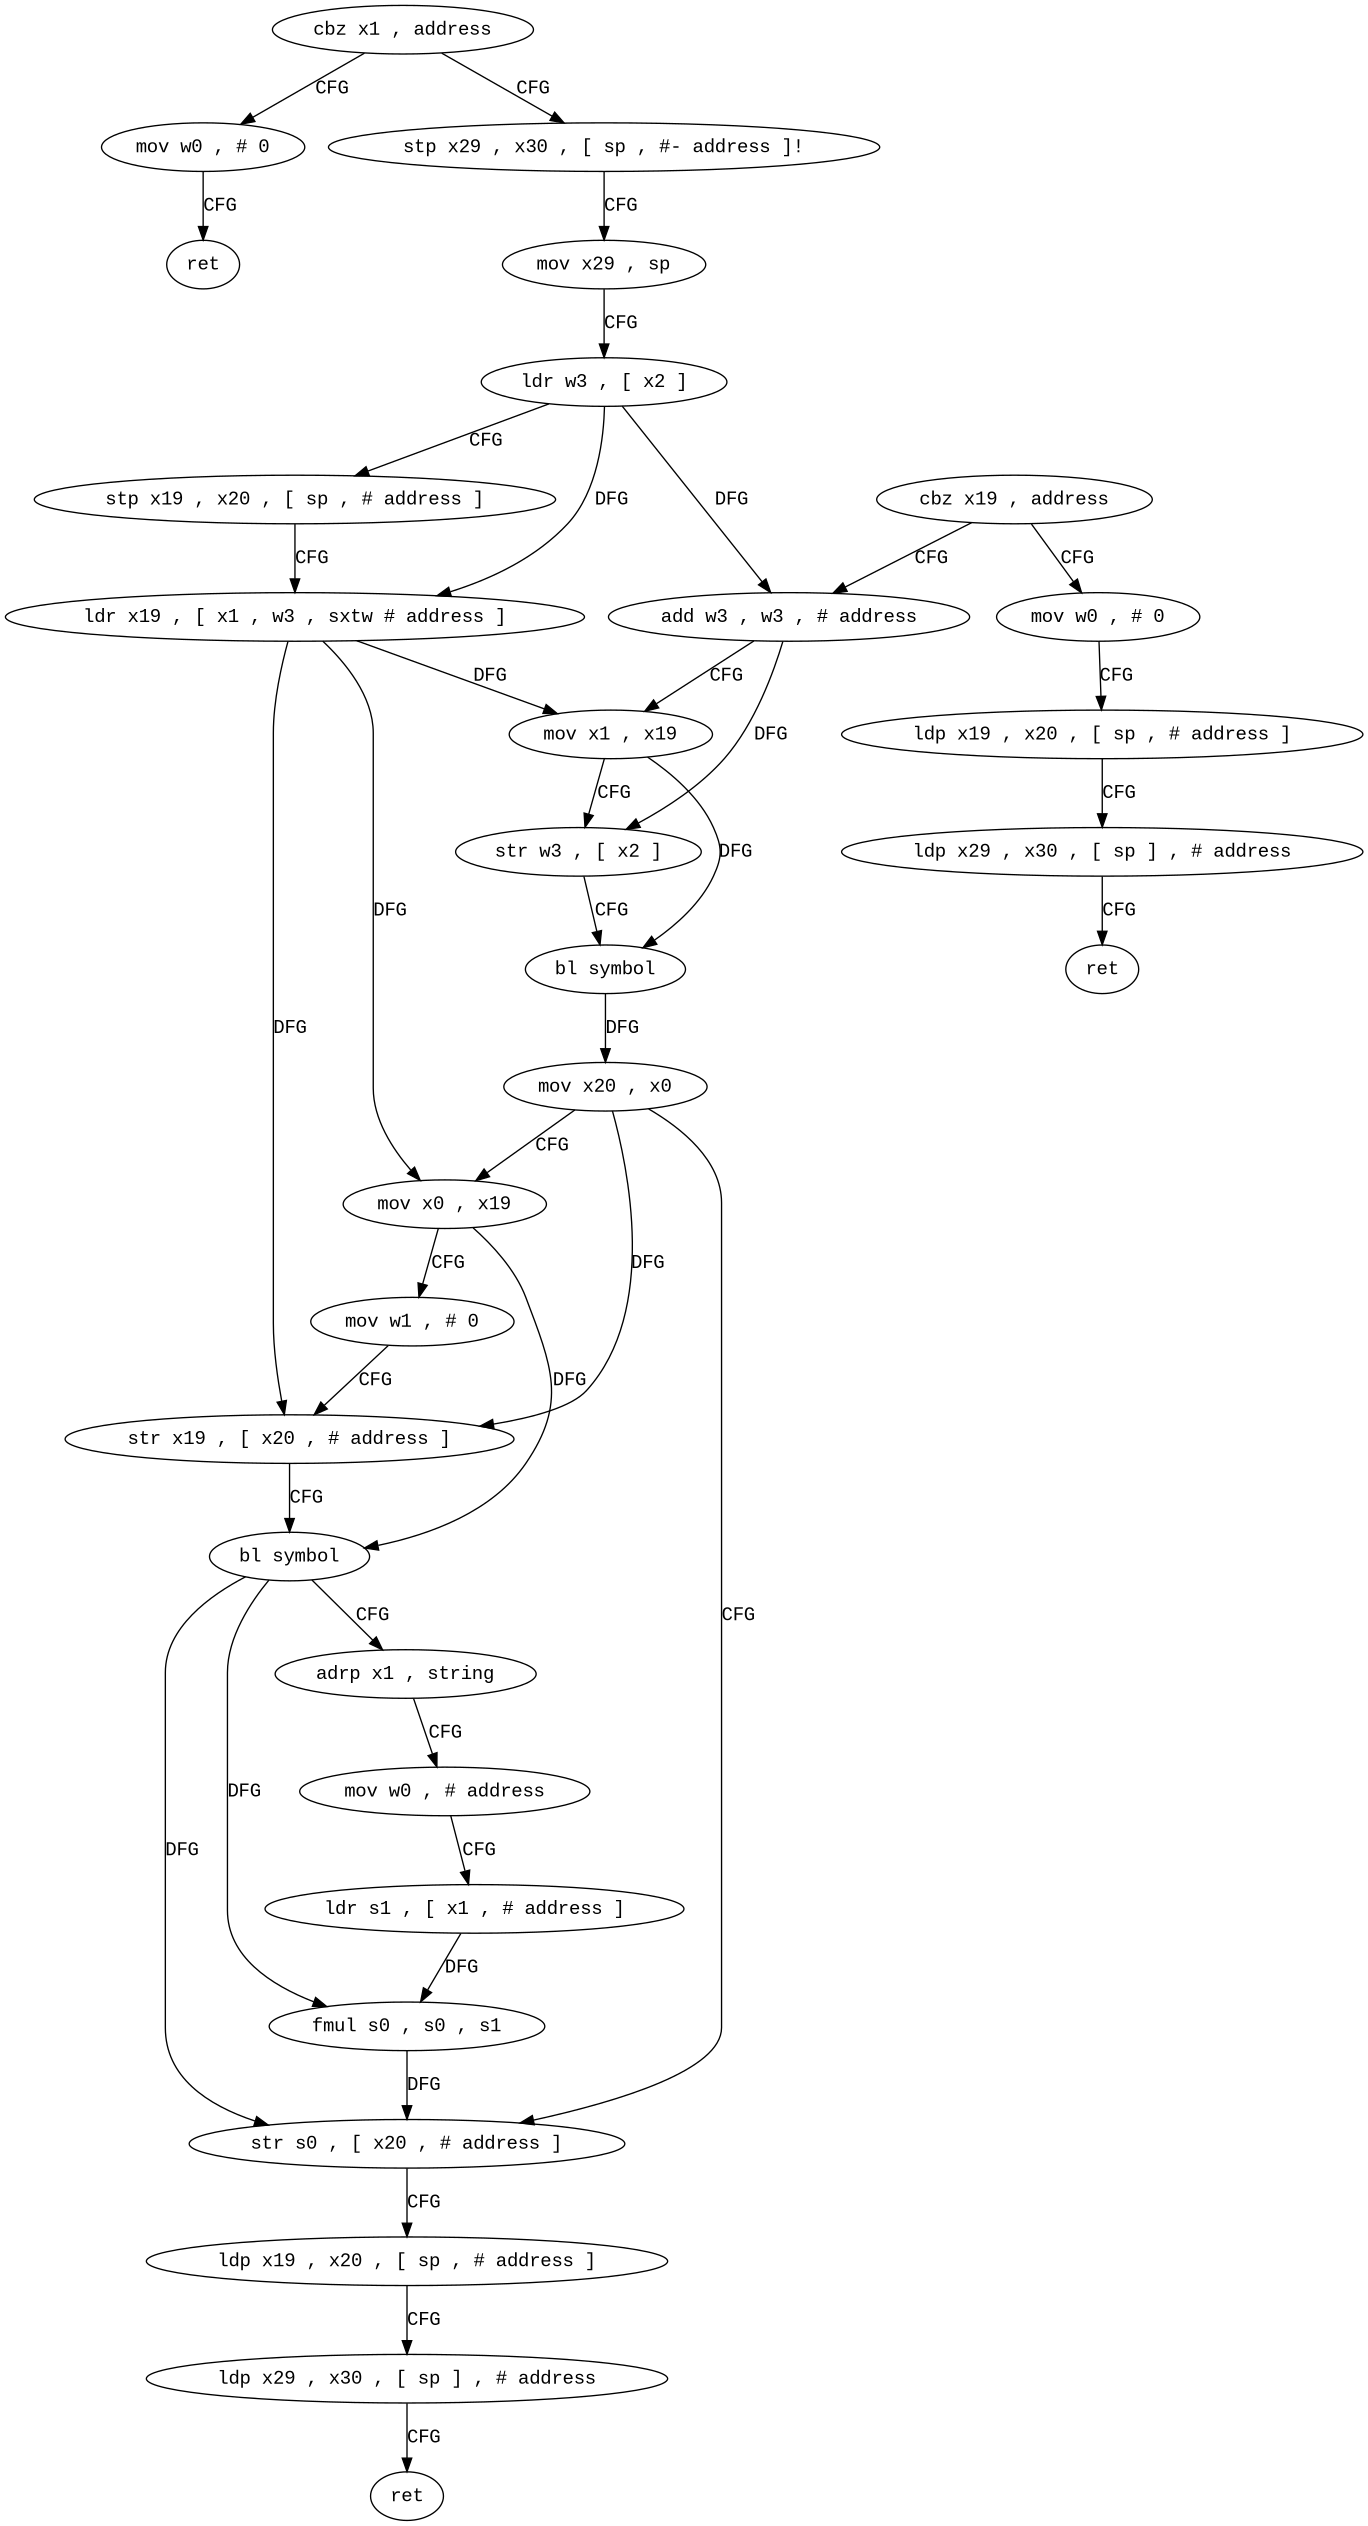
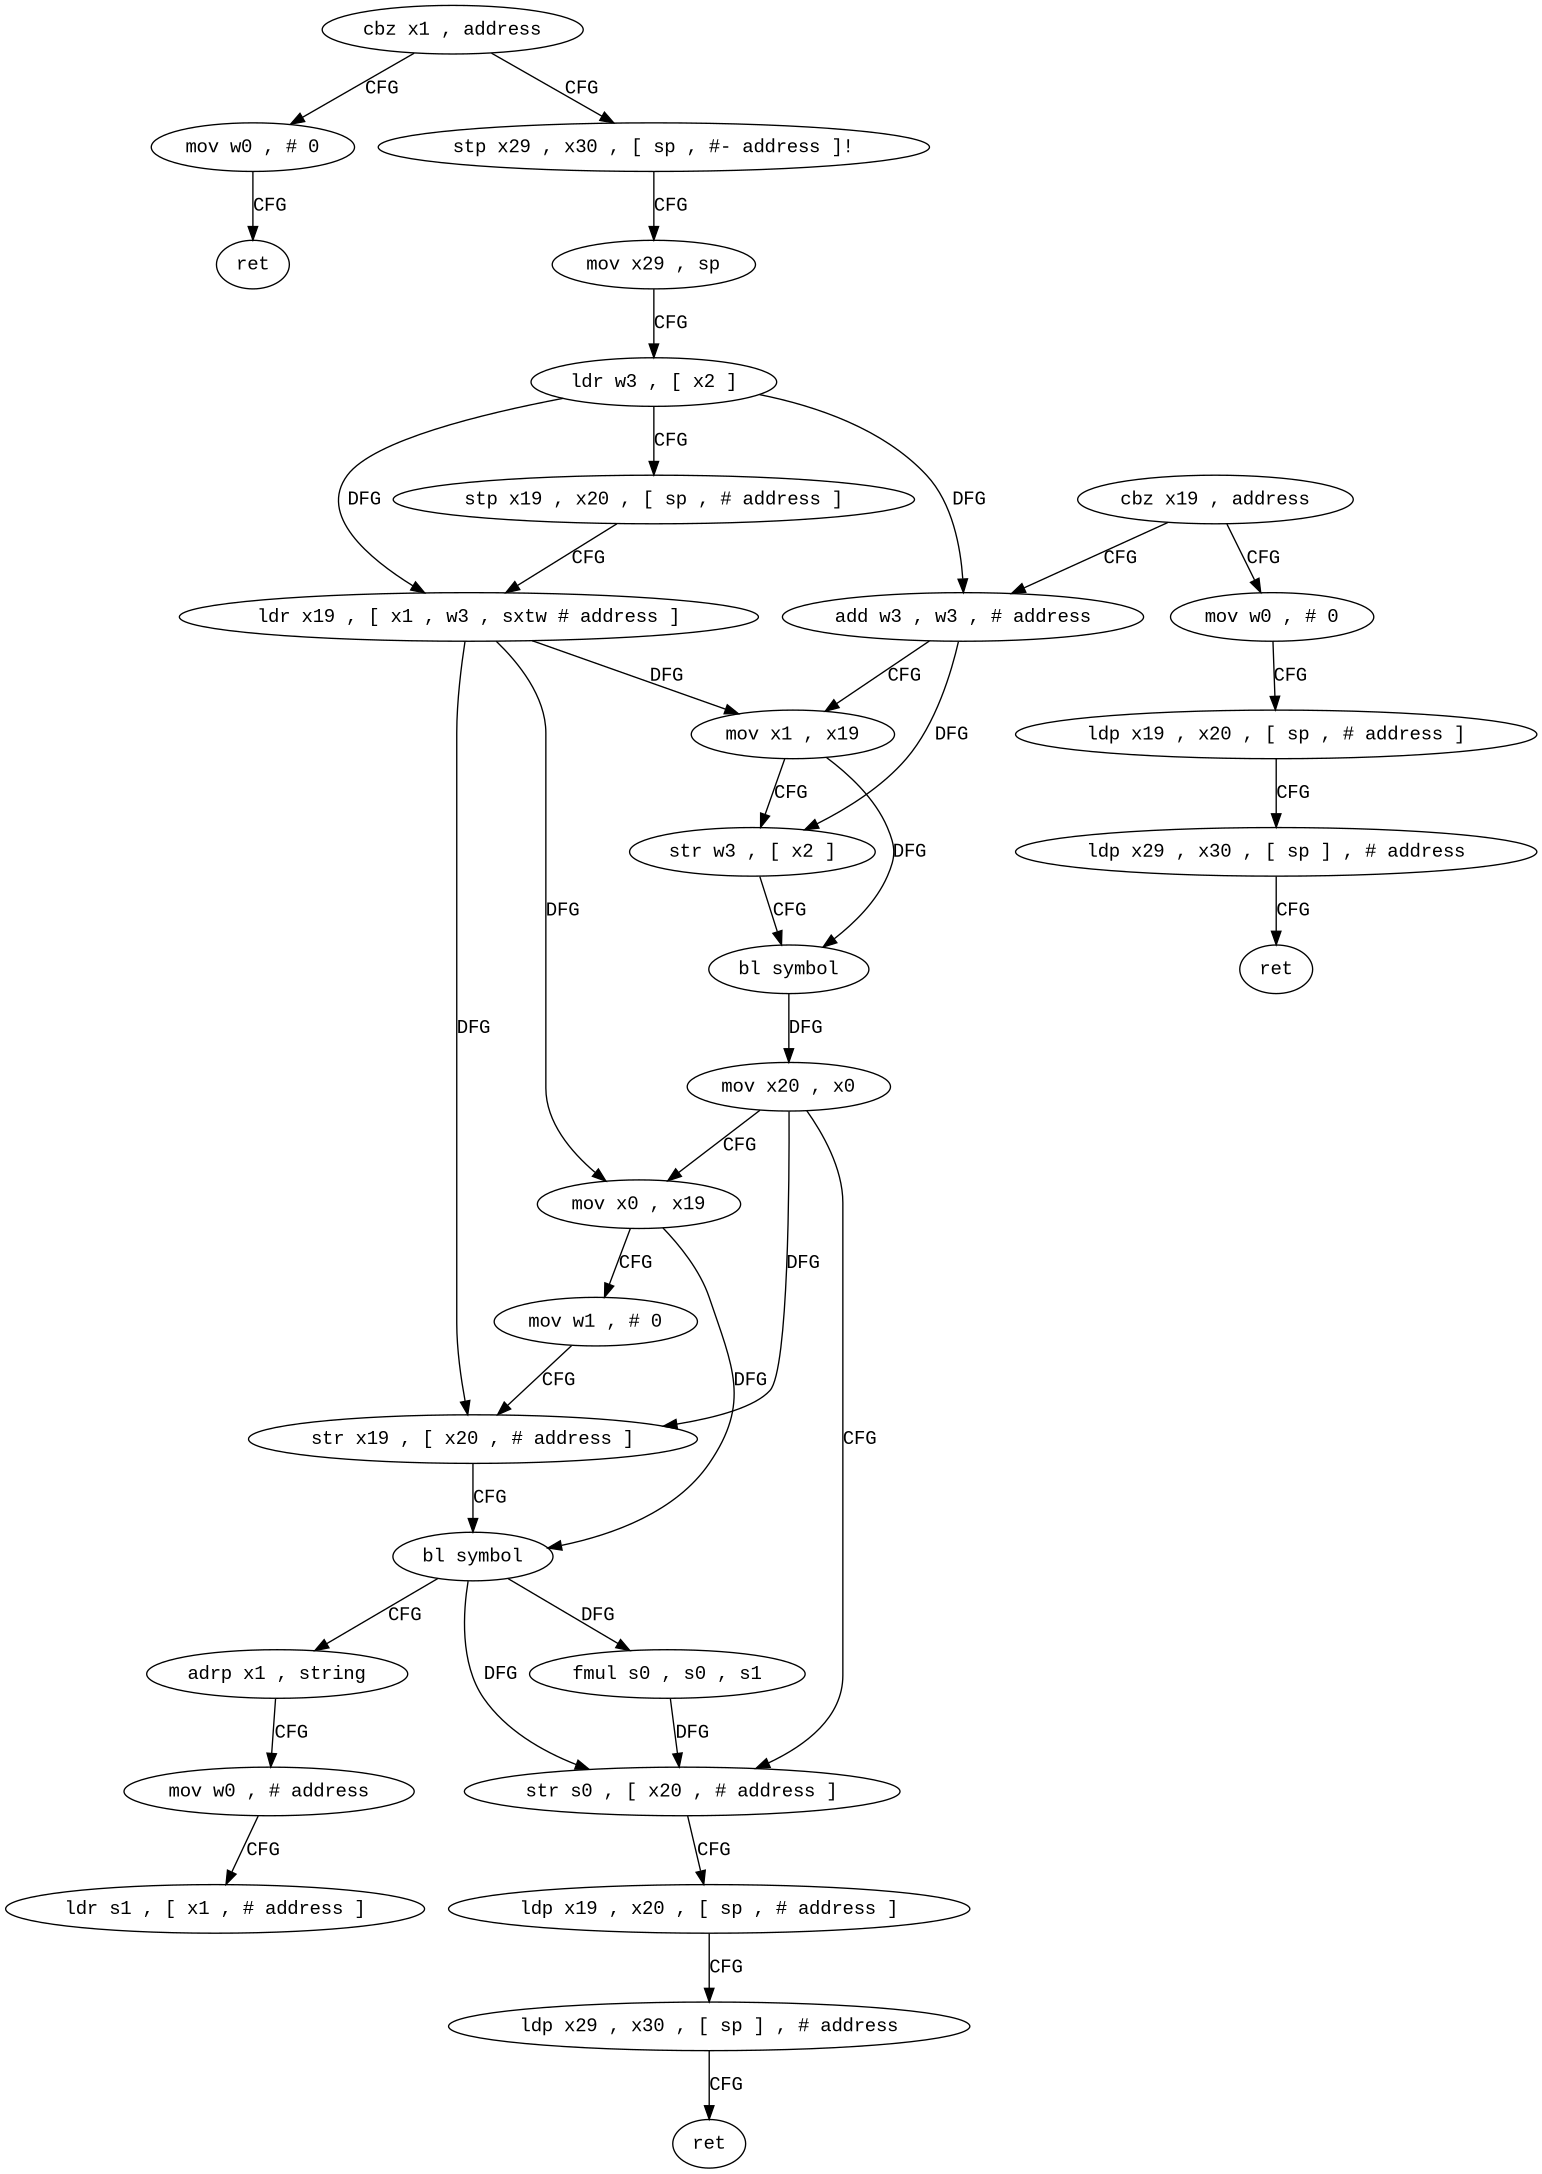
edge "ldr s1 , [ x1 , # address ]" -> "fmul s0 , s0 , s1": removed, label "DFG"
